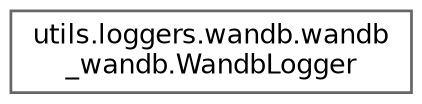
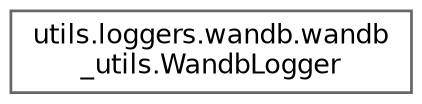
node "utils.loggers.wandb.wandb _wandb.WandbLogger": label "utils.loggers.wandb.wandb _wandb.WandbLogger" -> "utils.loggers.wandb.wandb _utils.WandbLogger"
